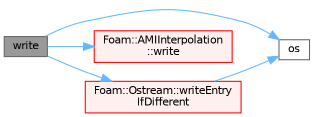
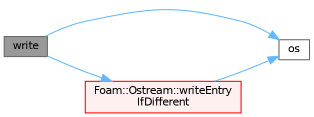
node "Foam::AMIInterpolation ::write": removed
